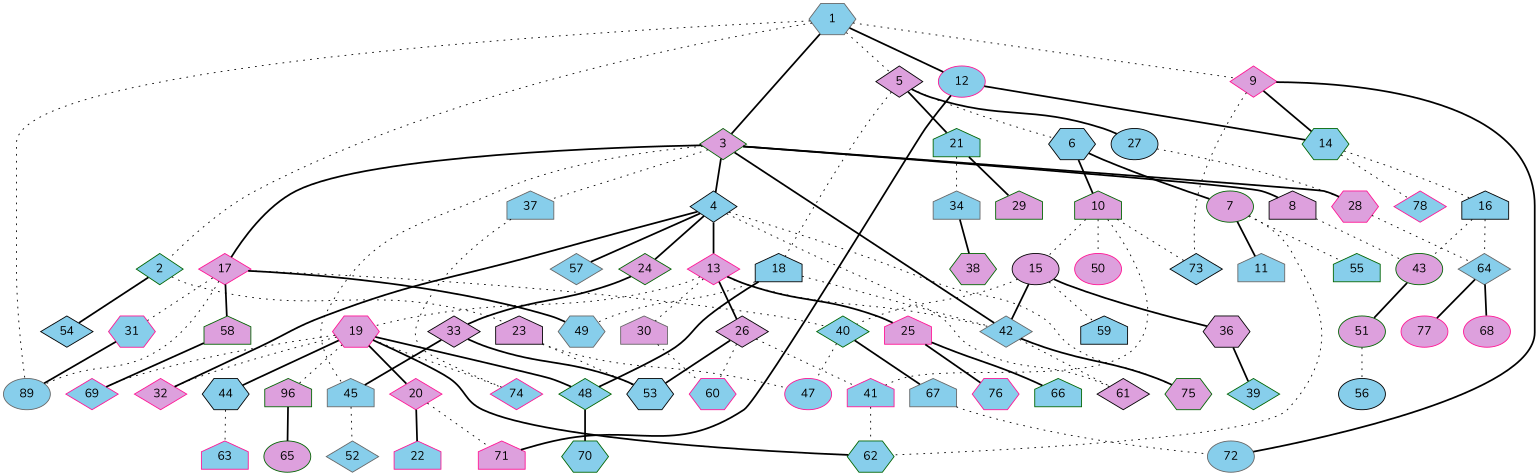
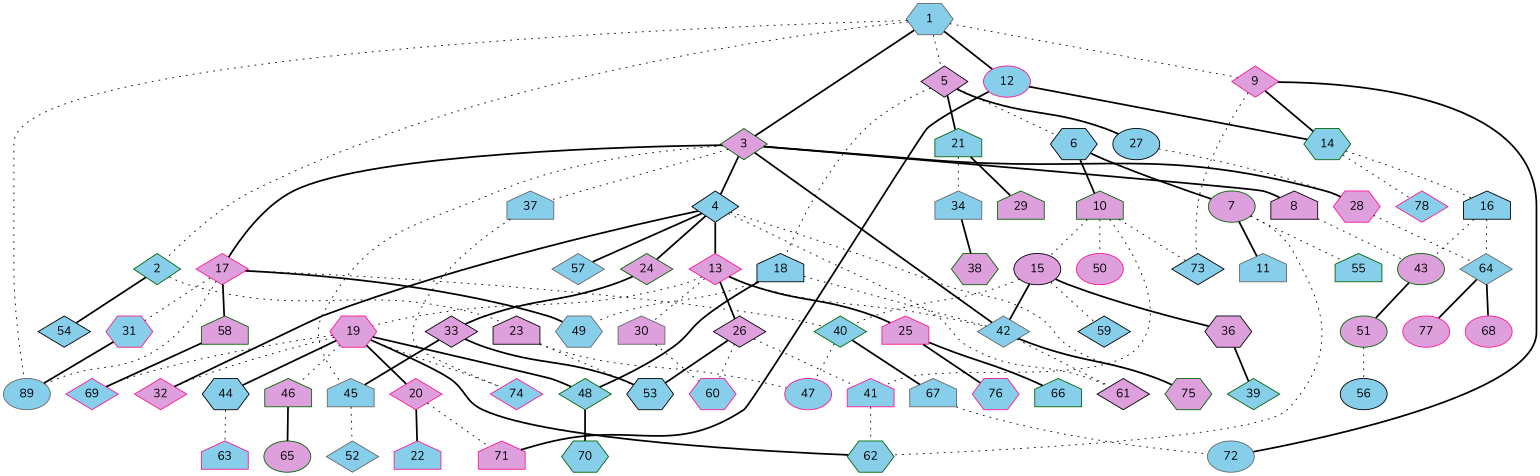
node "59": shape house -> diamond
node "96": label "96" -> "46"
